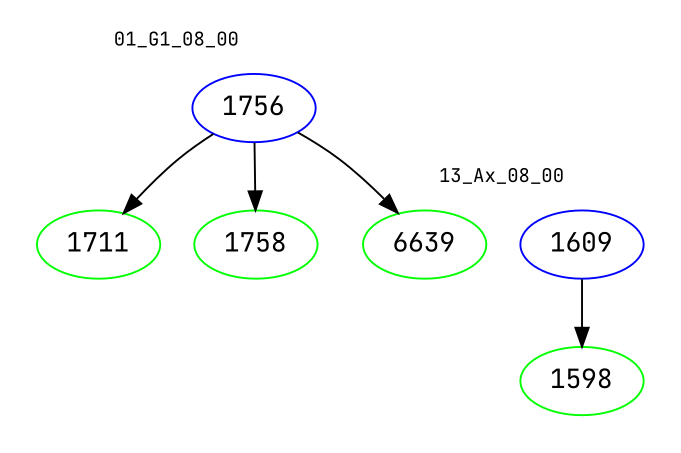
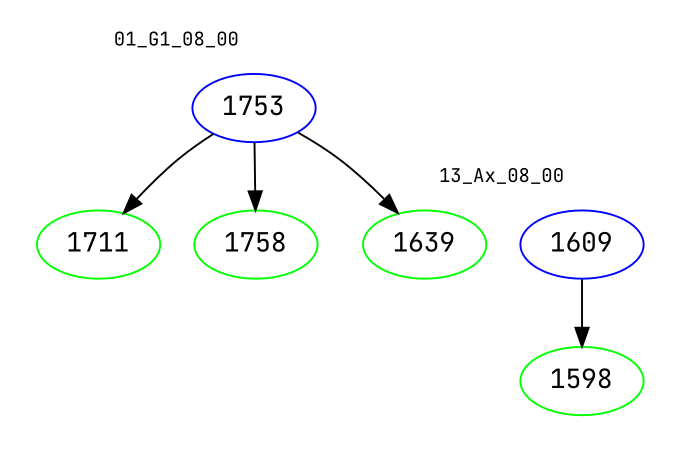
node "1756": label "1756" -> "1753"
node "6639": label "6639" -> "1639"
